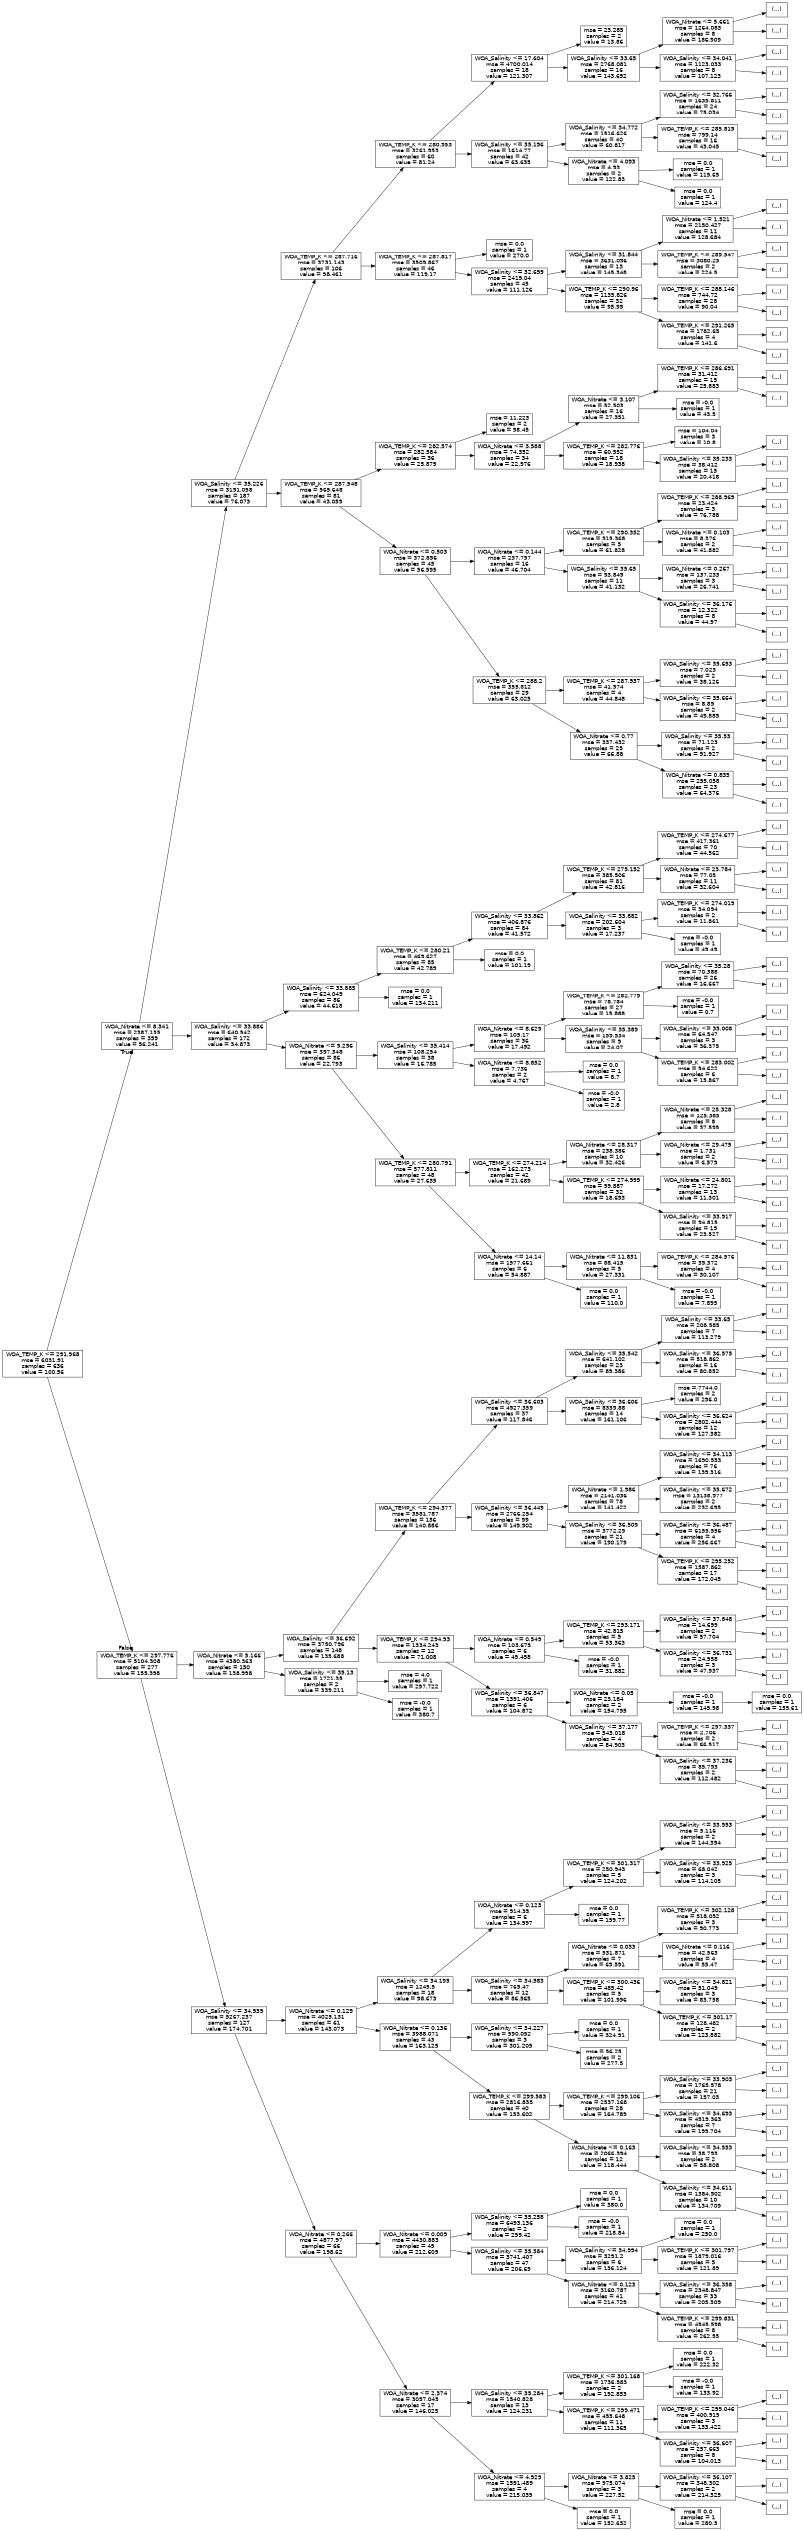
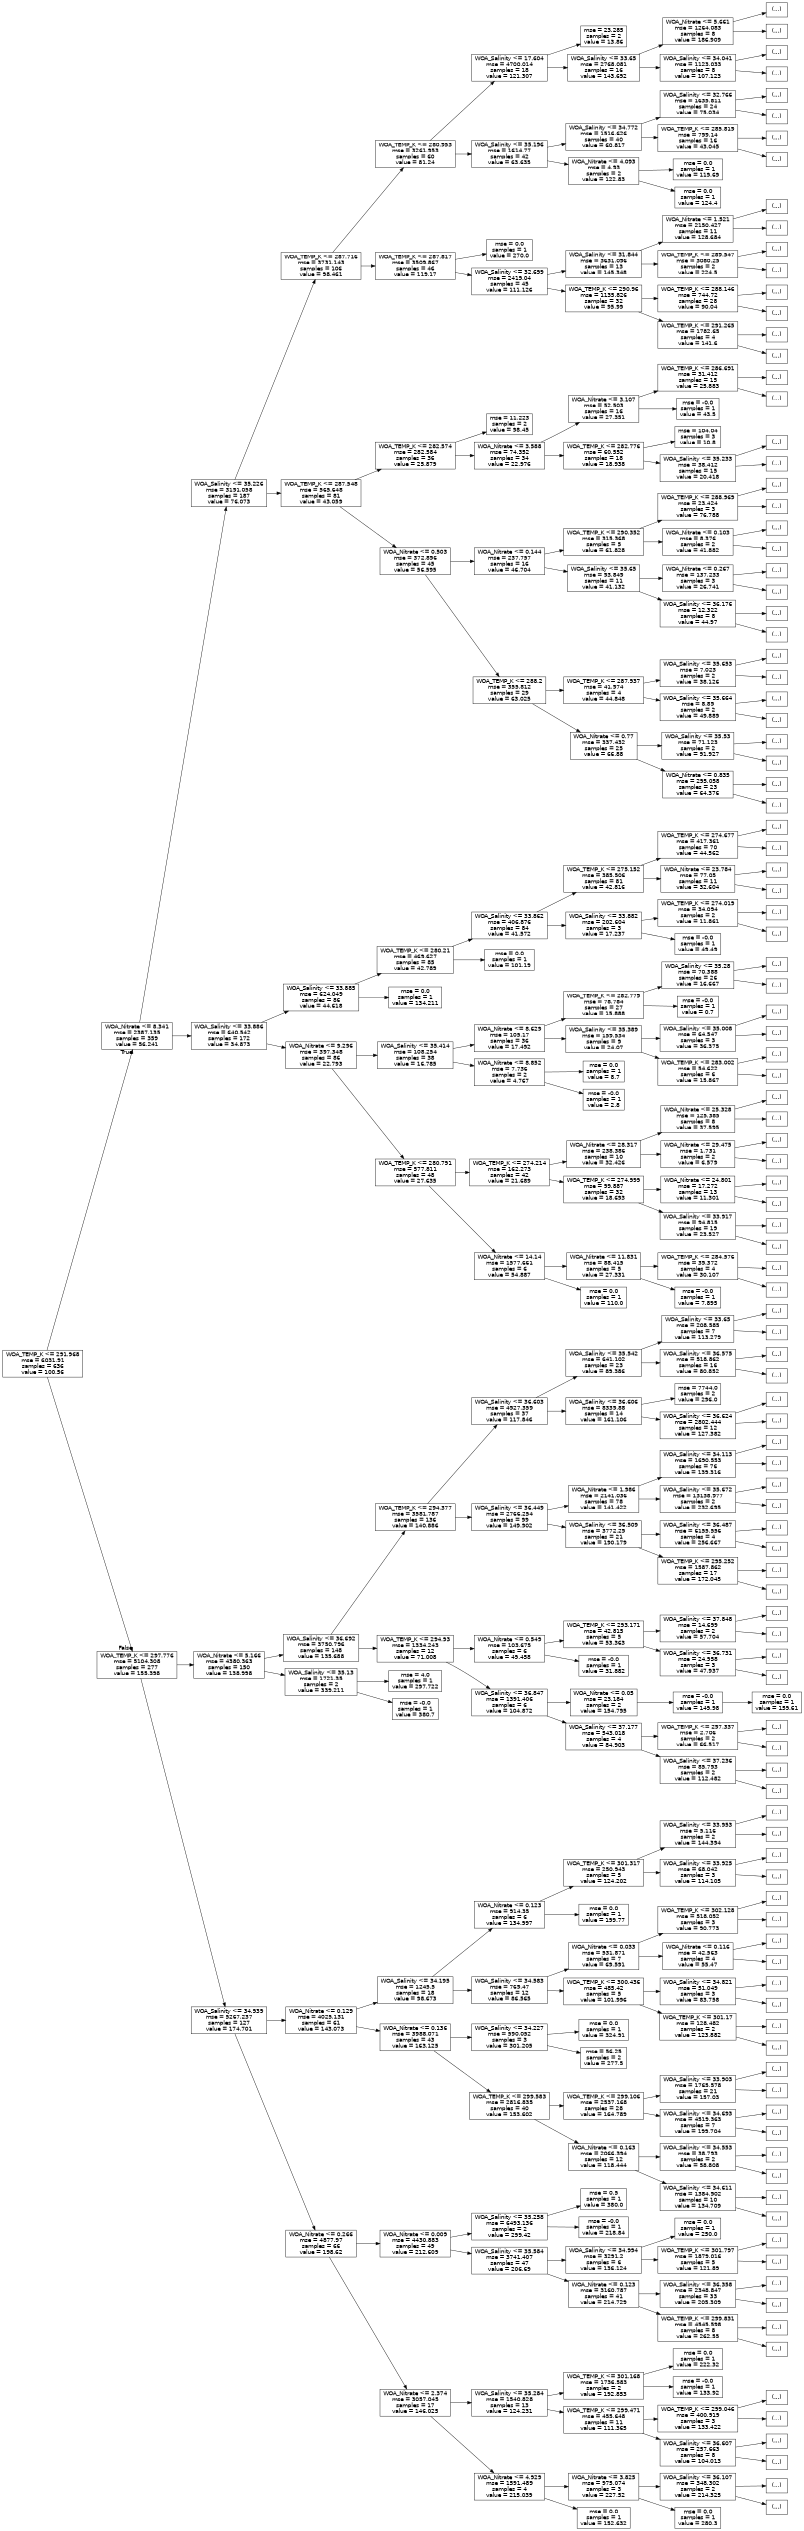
node "mse = 0.0 samples = 1 value = 380.0": label "mse = 0.0 samples = 1 value = 380.0" -> "mse = 0.5 samples = 1 value = 380.0"
